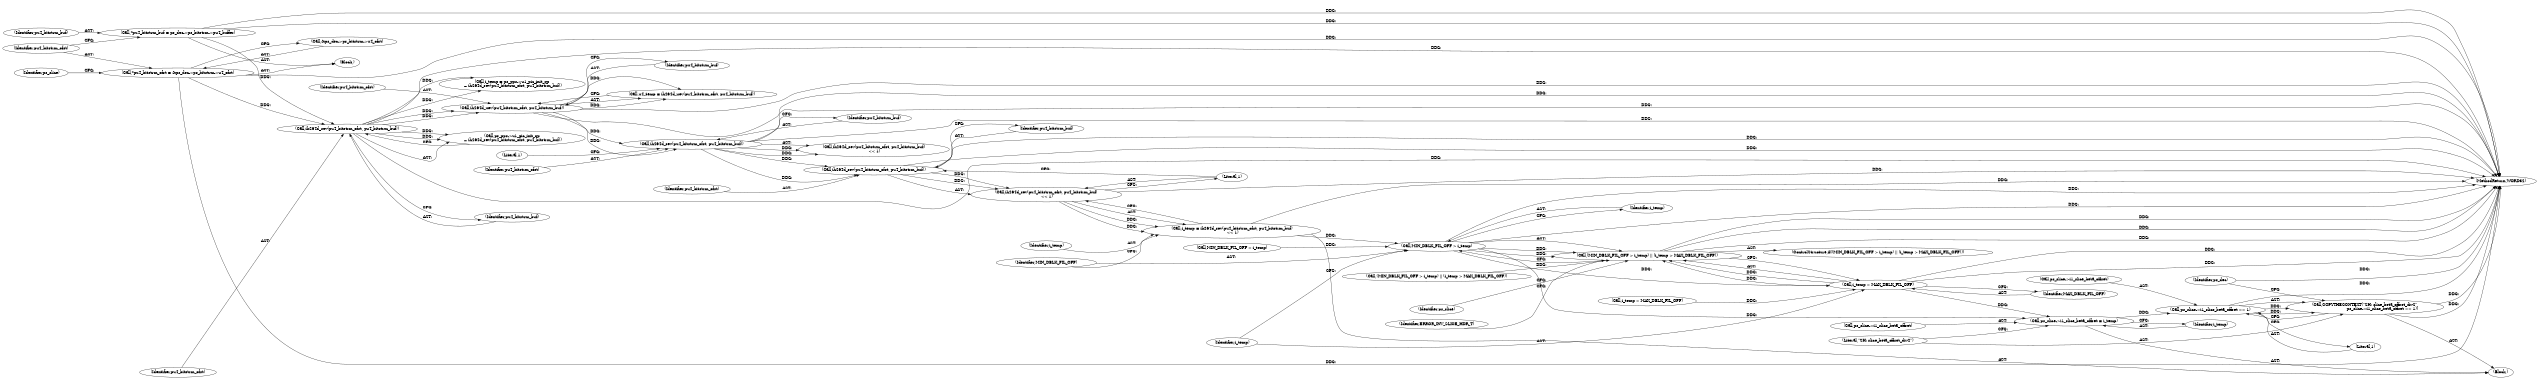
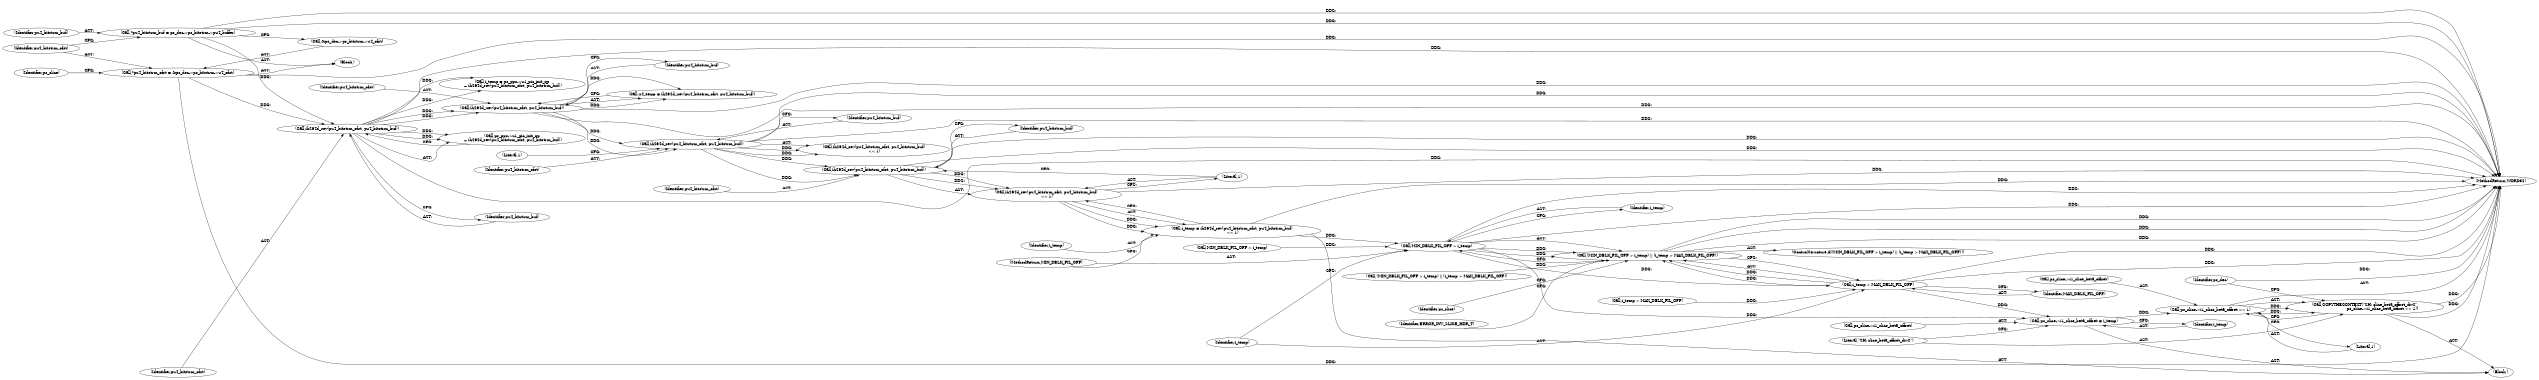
edge "(Call,*pu4_bitstrm_ofst = &ps_dec->ps_bitstrm->u4_ofst)" -> "(Call,&ps_dec->ps_bitstrm->u4_ofst)": now "(Call,*pu4_bitstrm_buf = ps_dec->ps_bitstrm->pu4_buffer)" -> "(Call,&ps_dec->ps_bitstrm->u4_ofst)"
node "(Identifier,MIN_DBLK_FIL_OFF)": label "(Identifier,MIN_DBLK_FIL_OFF)" -> "(MethodReturn,MIN_DBLK_FIL_OFF)"
edge "(Call,ps_slice->i1_slice_beta_offset >> 1)" -> "(MethodReturn,WORD32)": label "DDG: " -> "AST: "
